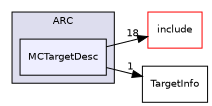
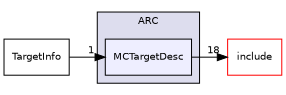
edge "MCTargetDesc" -> "TargetInfo": reversed
